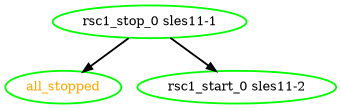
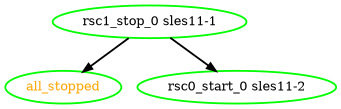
node "rsc1_start_0 sles11-2": label "rsc1_start_0 sles11-2" -> "rsc0_start_0 sles11-2"
